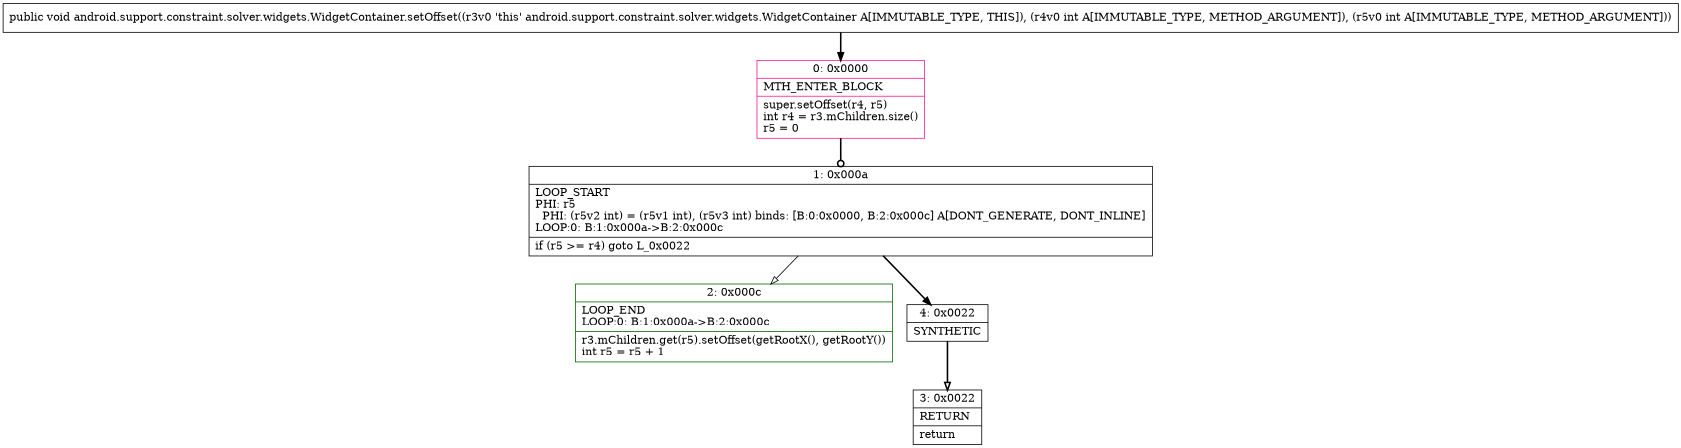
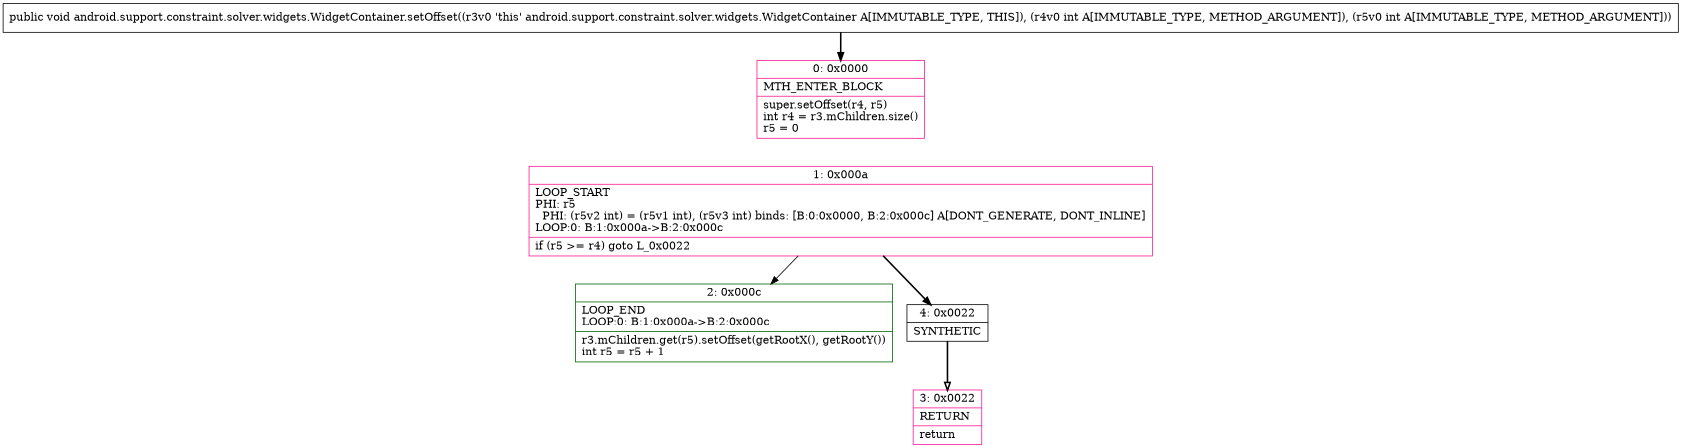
edge "0: 0x0000" -> "1: 0x000a": removed
node "1: 0x000a": color black -> deeppink
edge "1: 0x000a" -> "2: 0x000c": arrowhead onormal -> normal
node "3: 0x0022": color black -> deeppink
